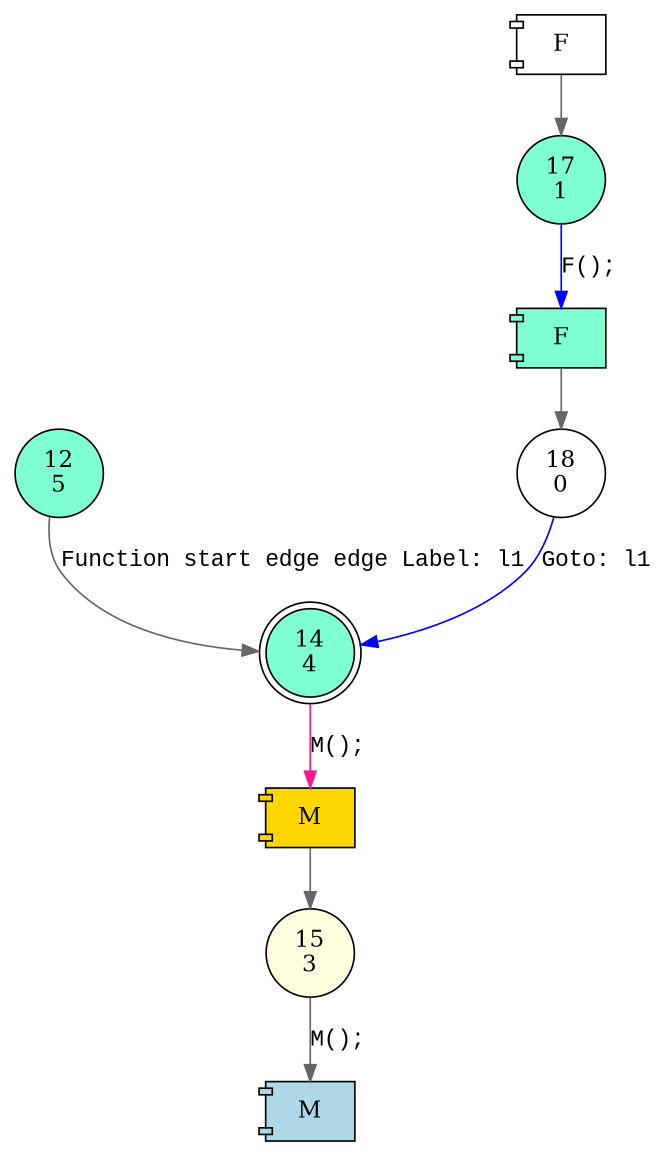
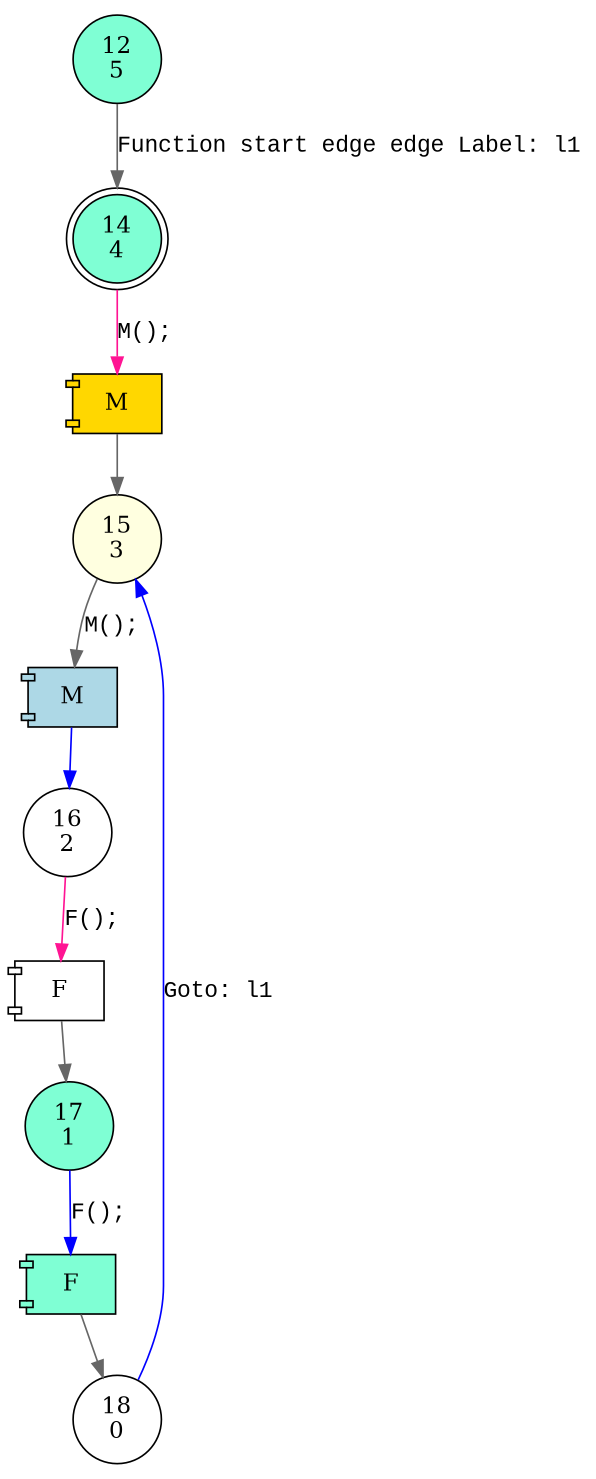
edge "18 0" -> "14 4": now "18 0" -> "15 3"
node "16 2": added
